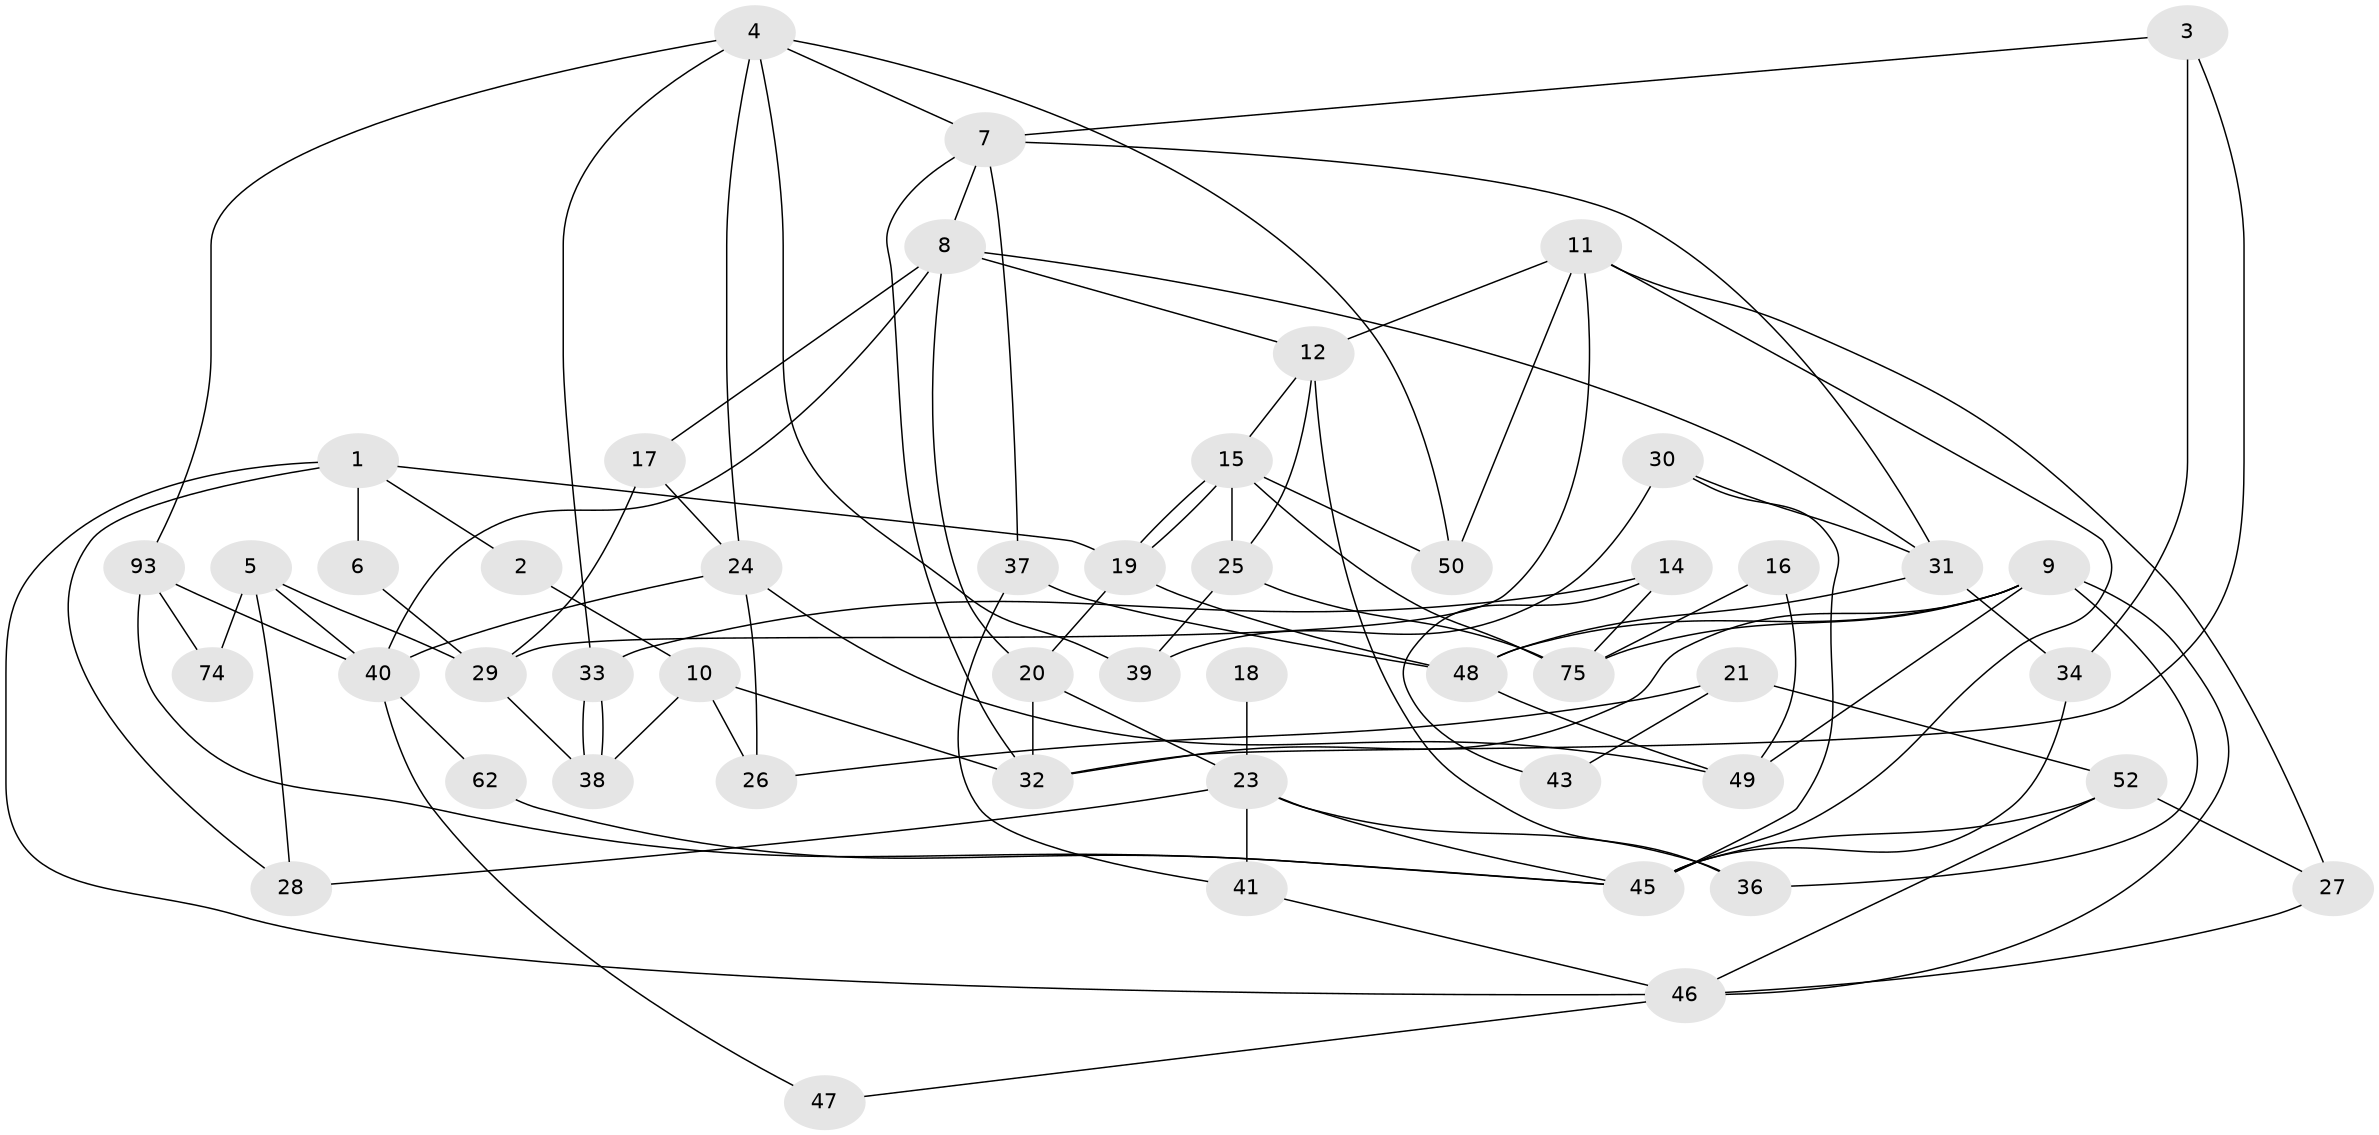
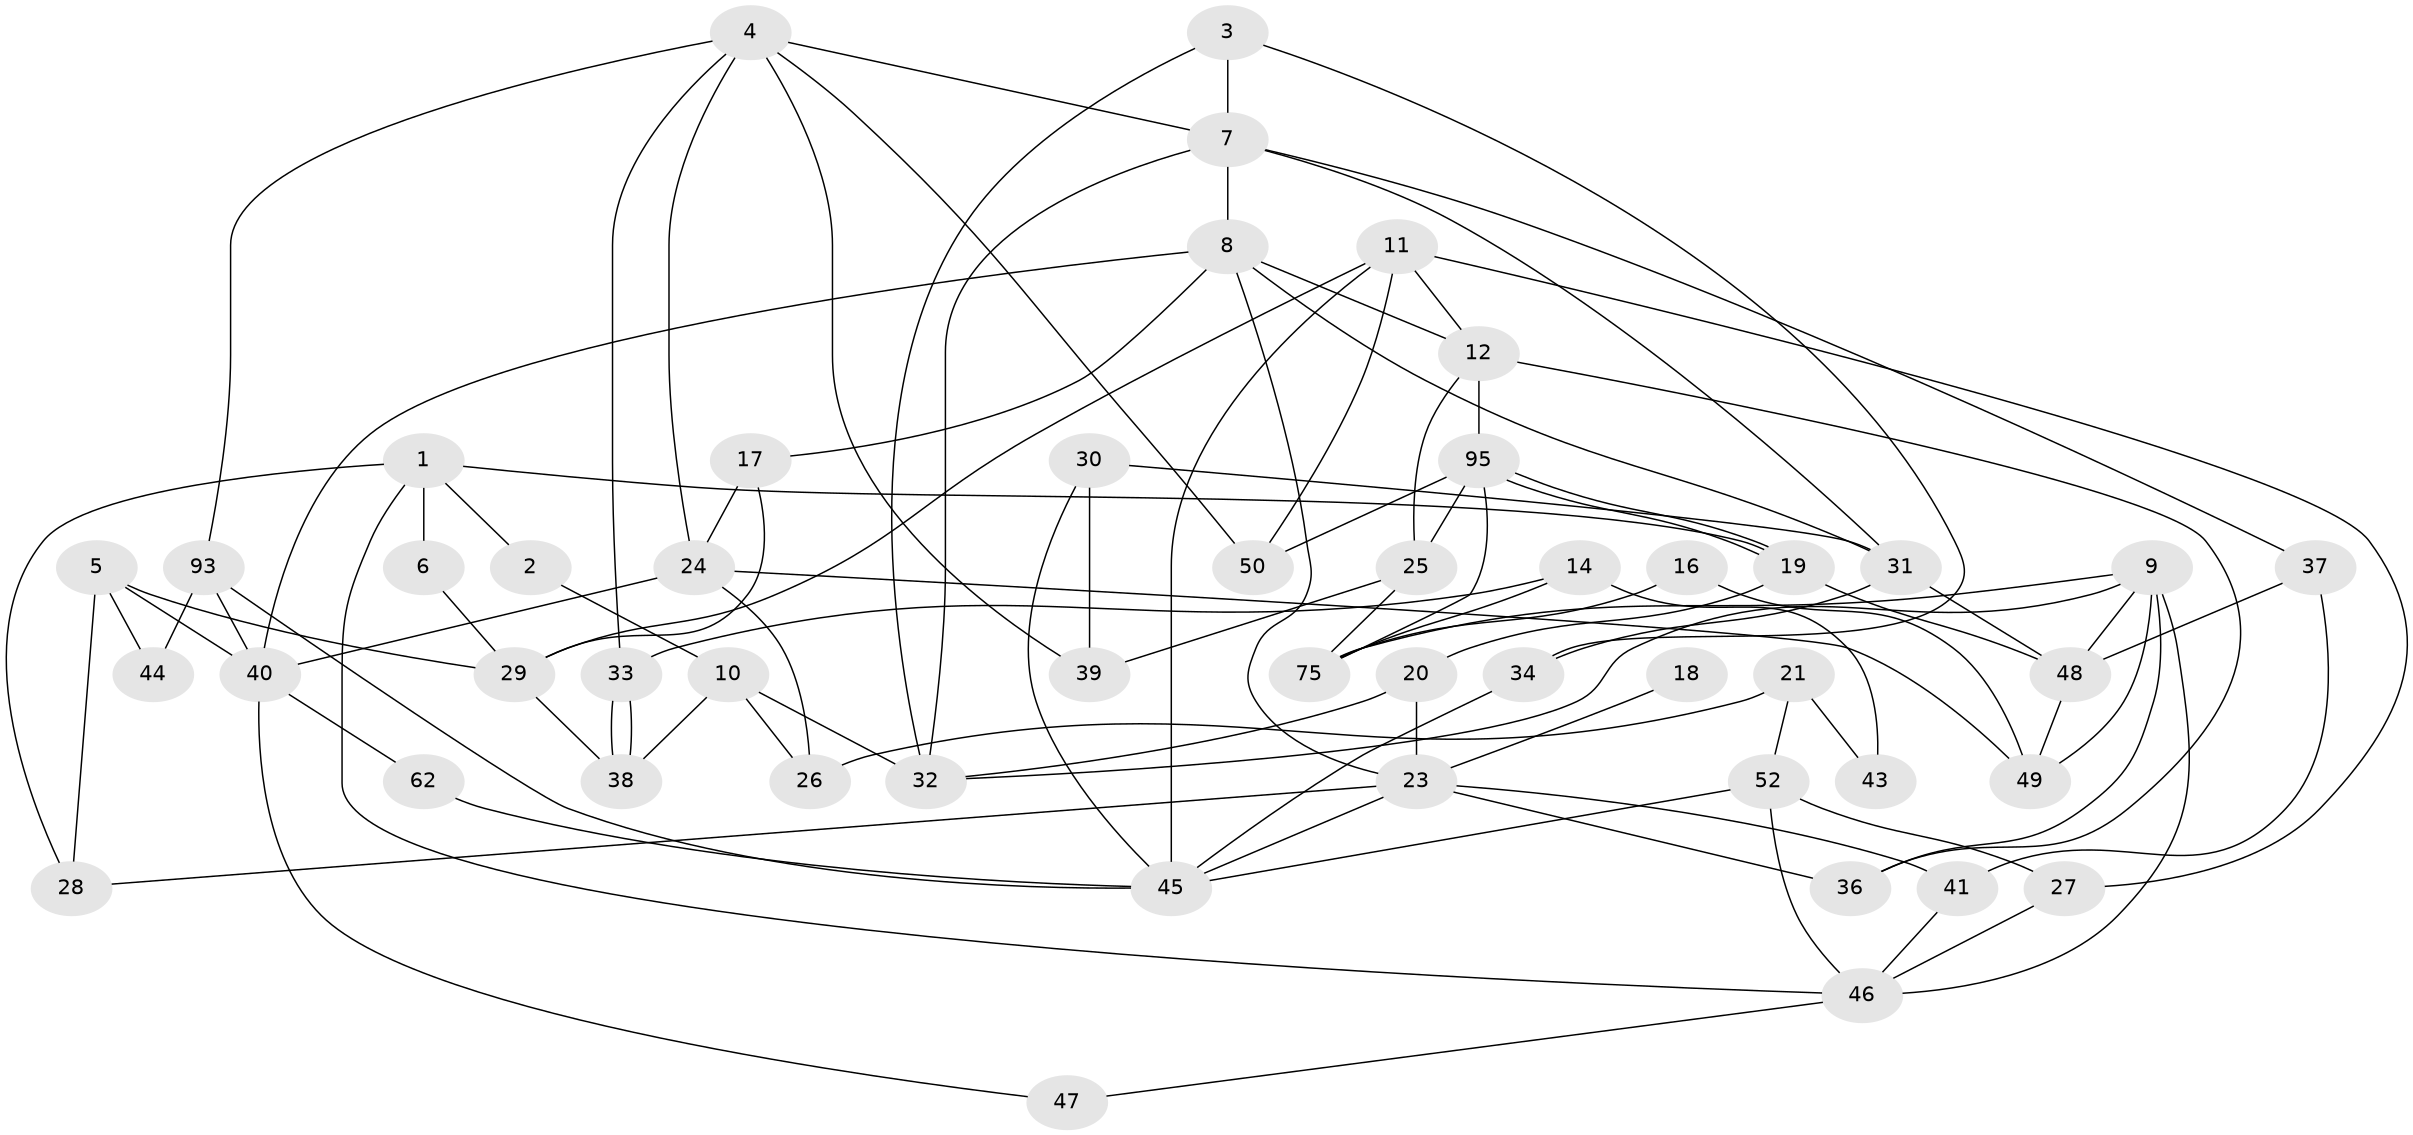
node "15": label "15" -> "95"
edge "8" -- "20": now "8" -- "23"
node "74": label "74" -> "44"
